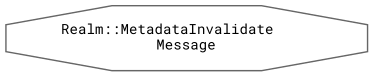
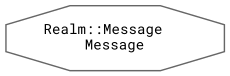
node "Realm::MetadataInvalidate Message": label "Realm::MetadataInvalidate Message" -> "Realm::Message Message"
